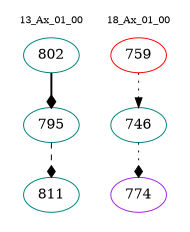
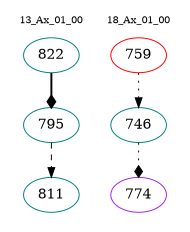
node "802": label "802" -> "822"
edge "795" -> "811": arrowhead diamond -> normal
